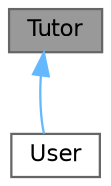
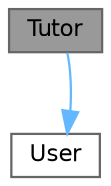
edge "User" -> "Tutor": reversed
